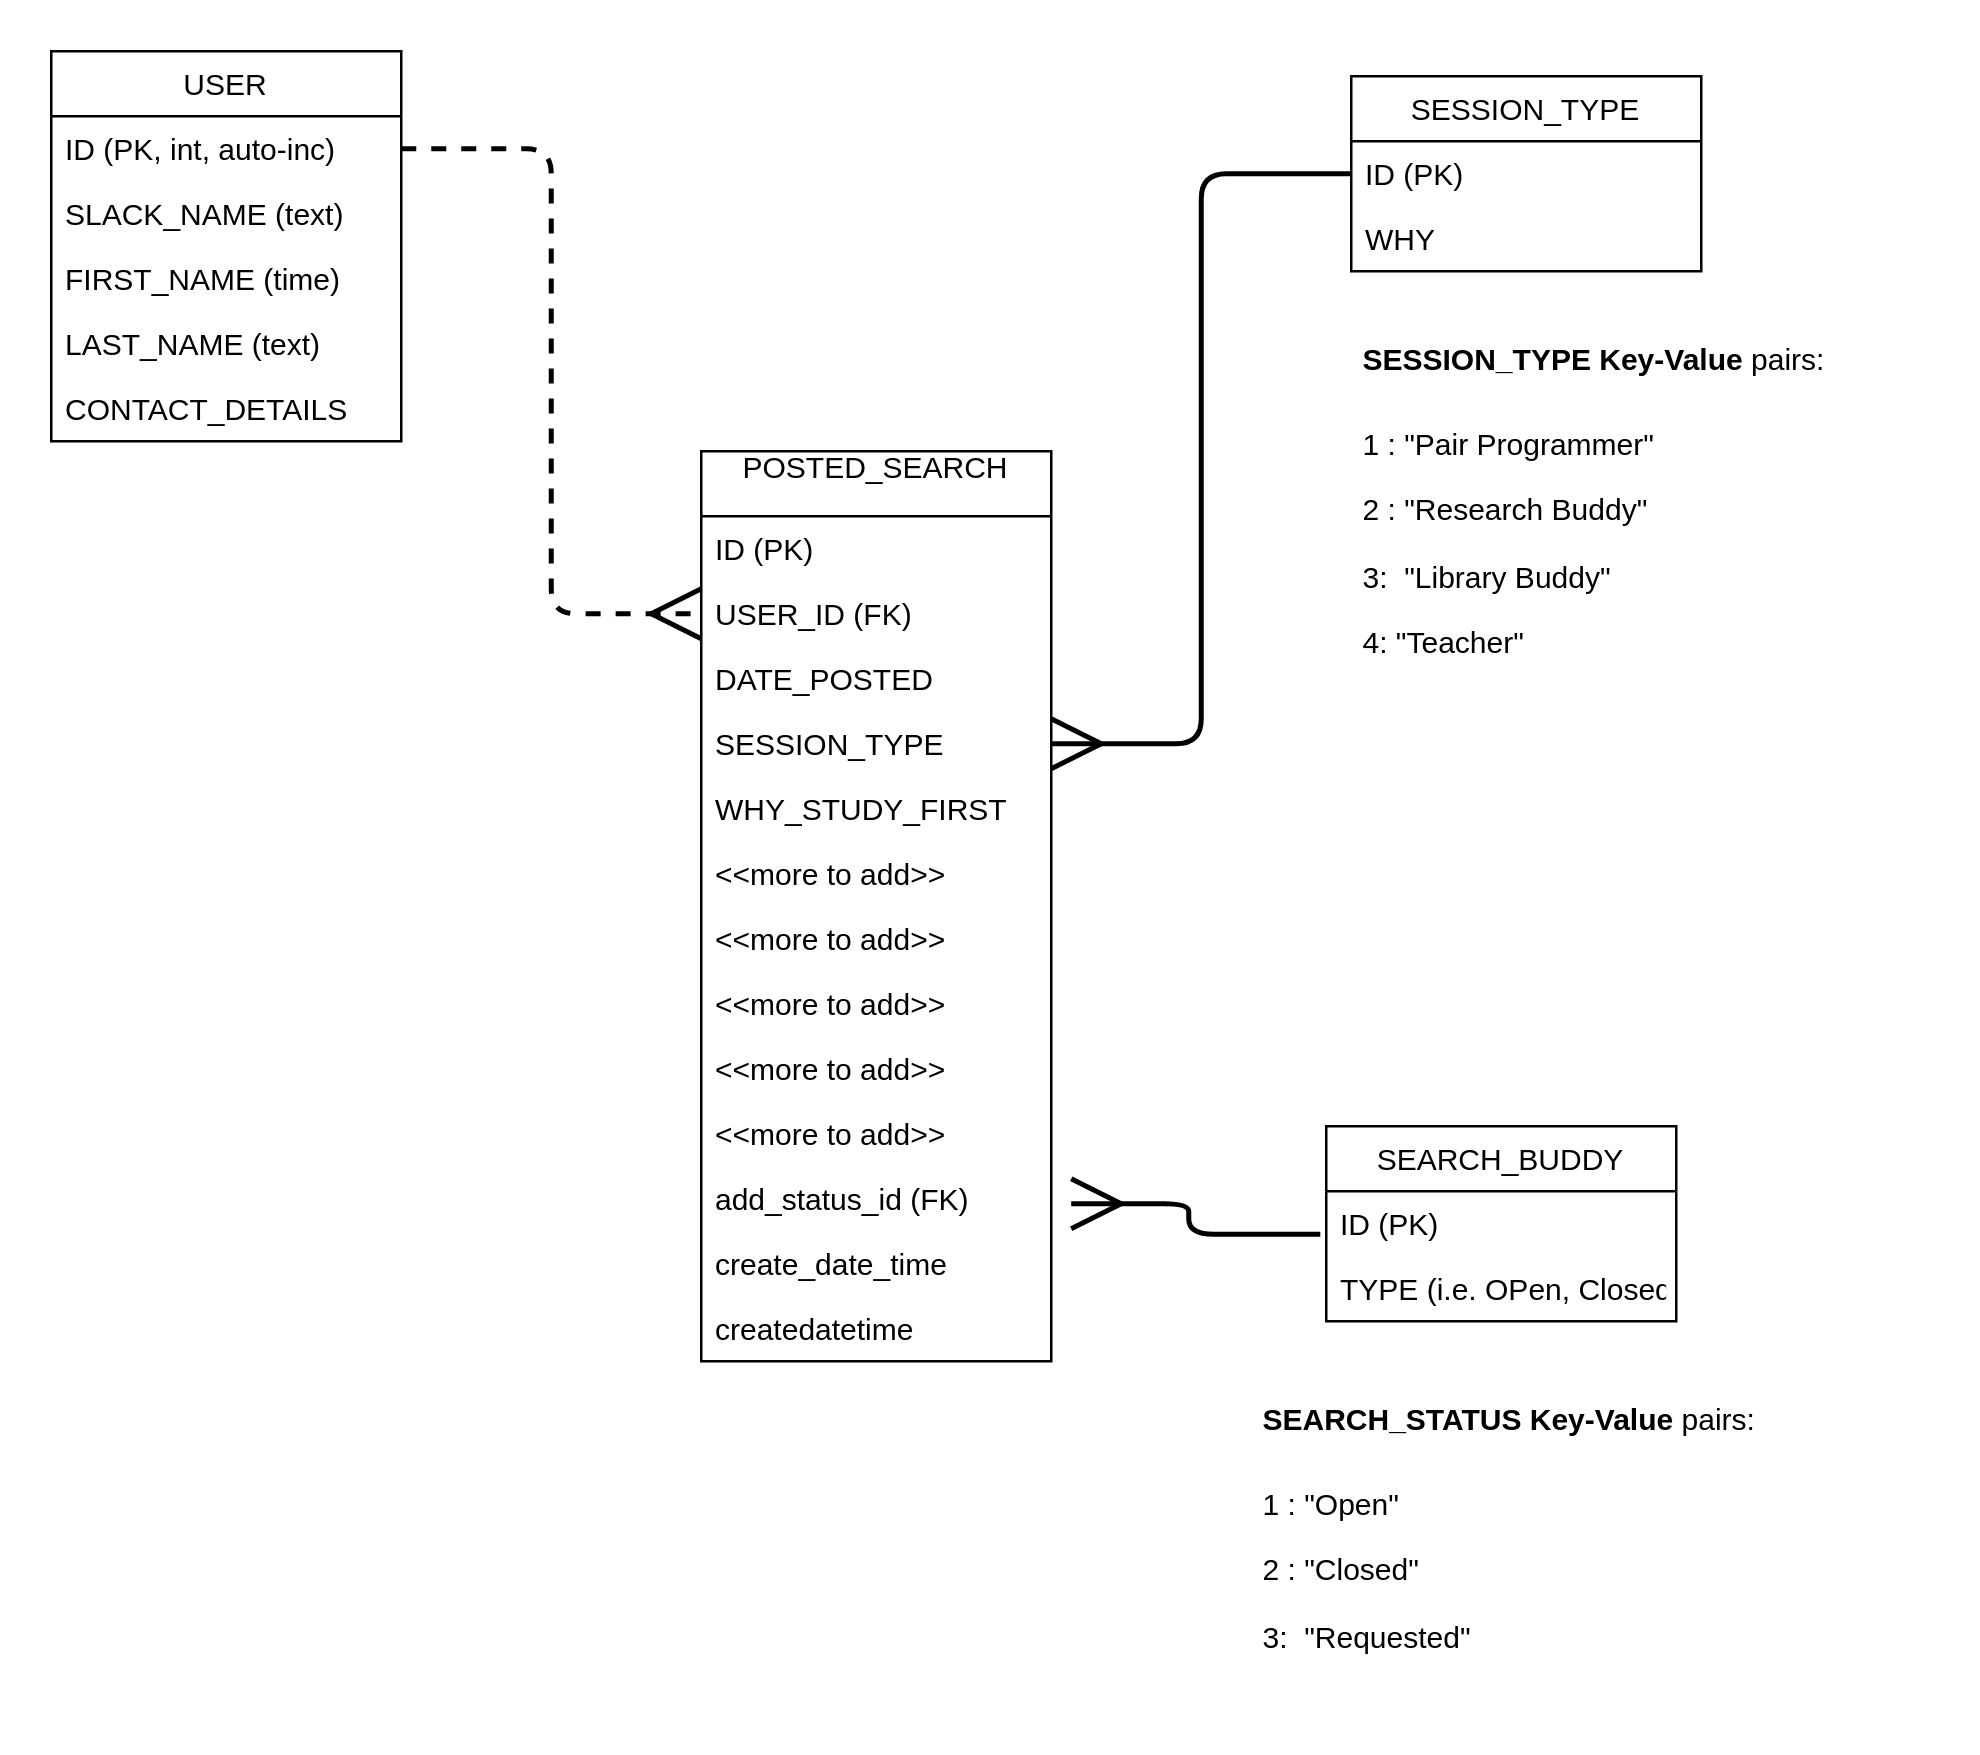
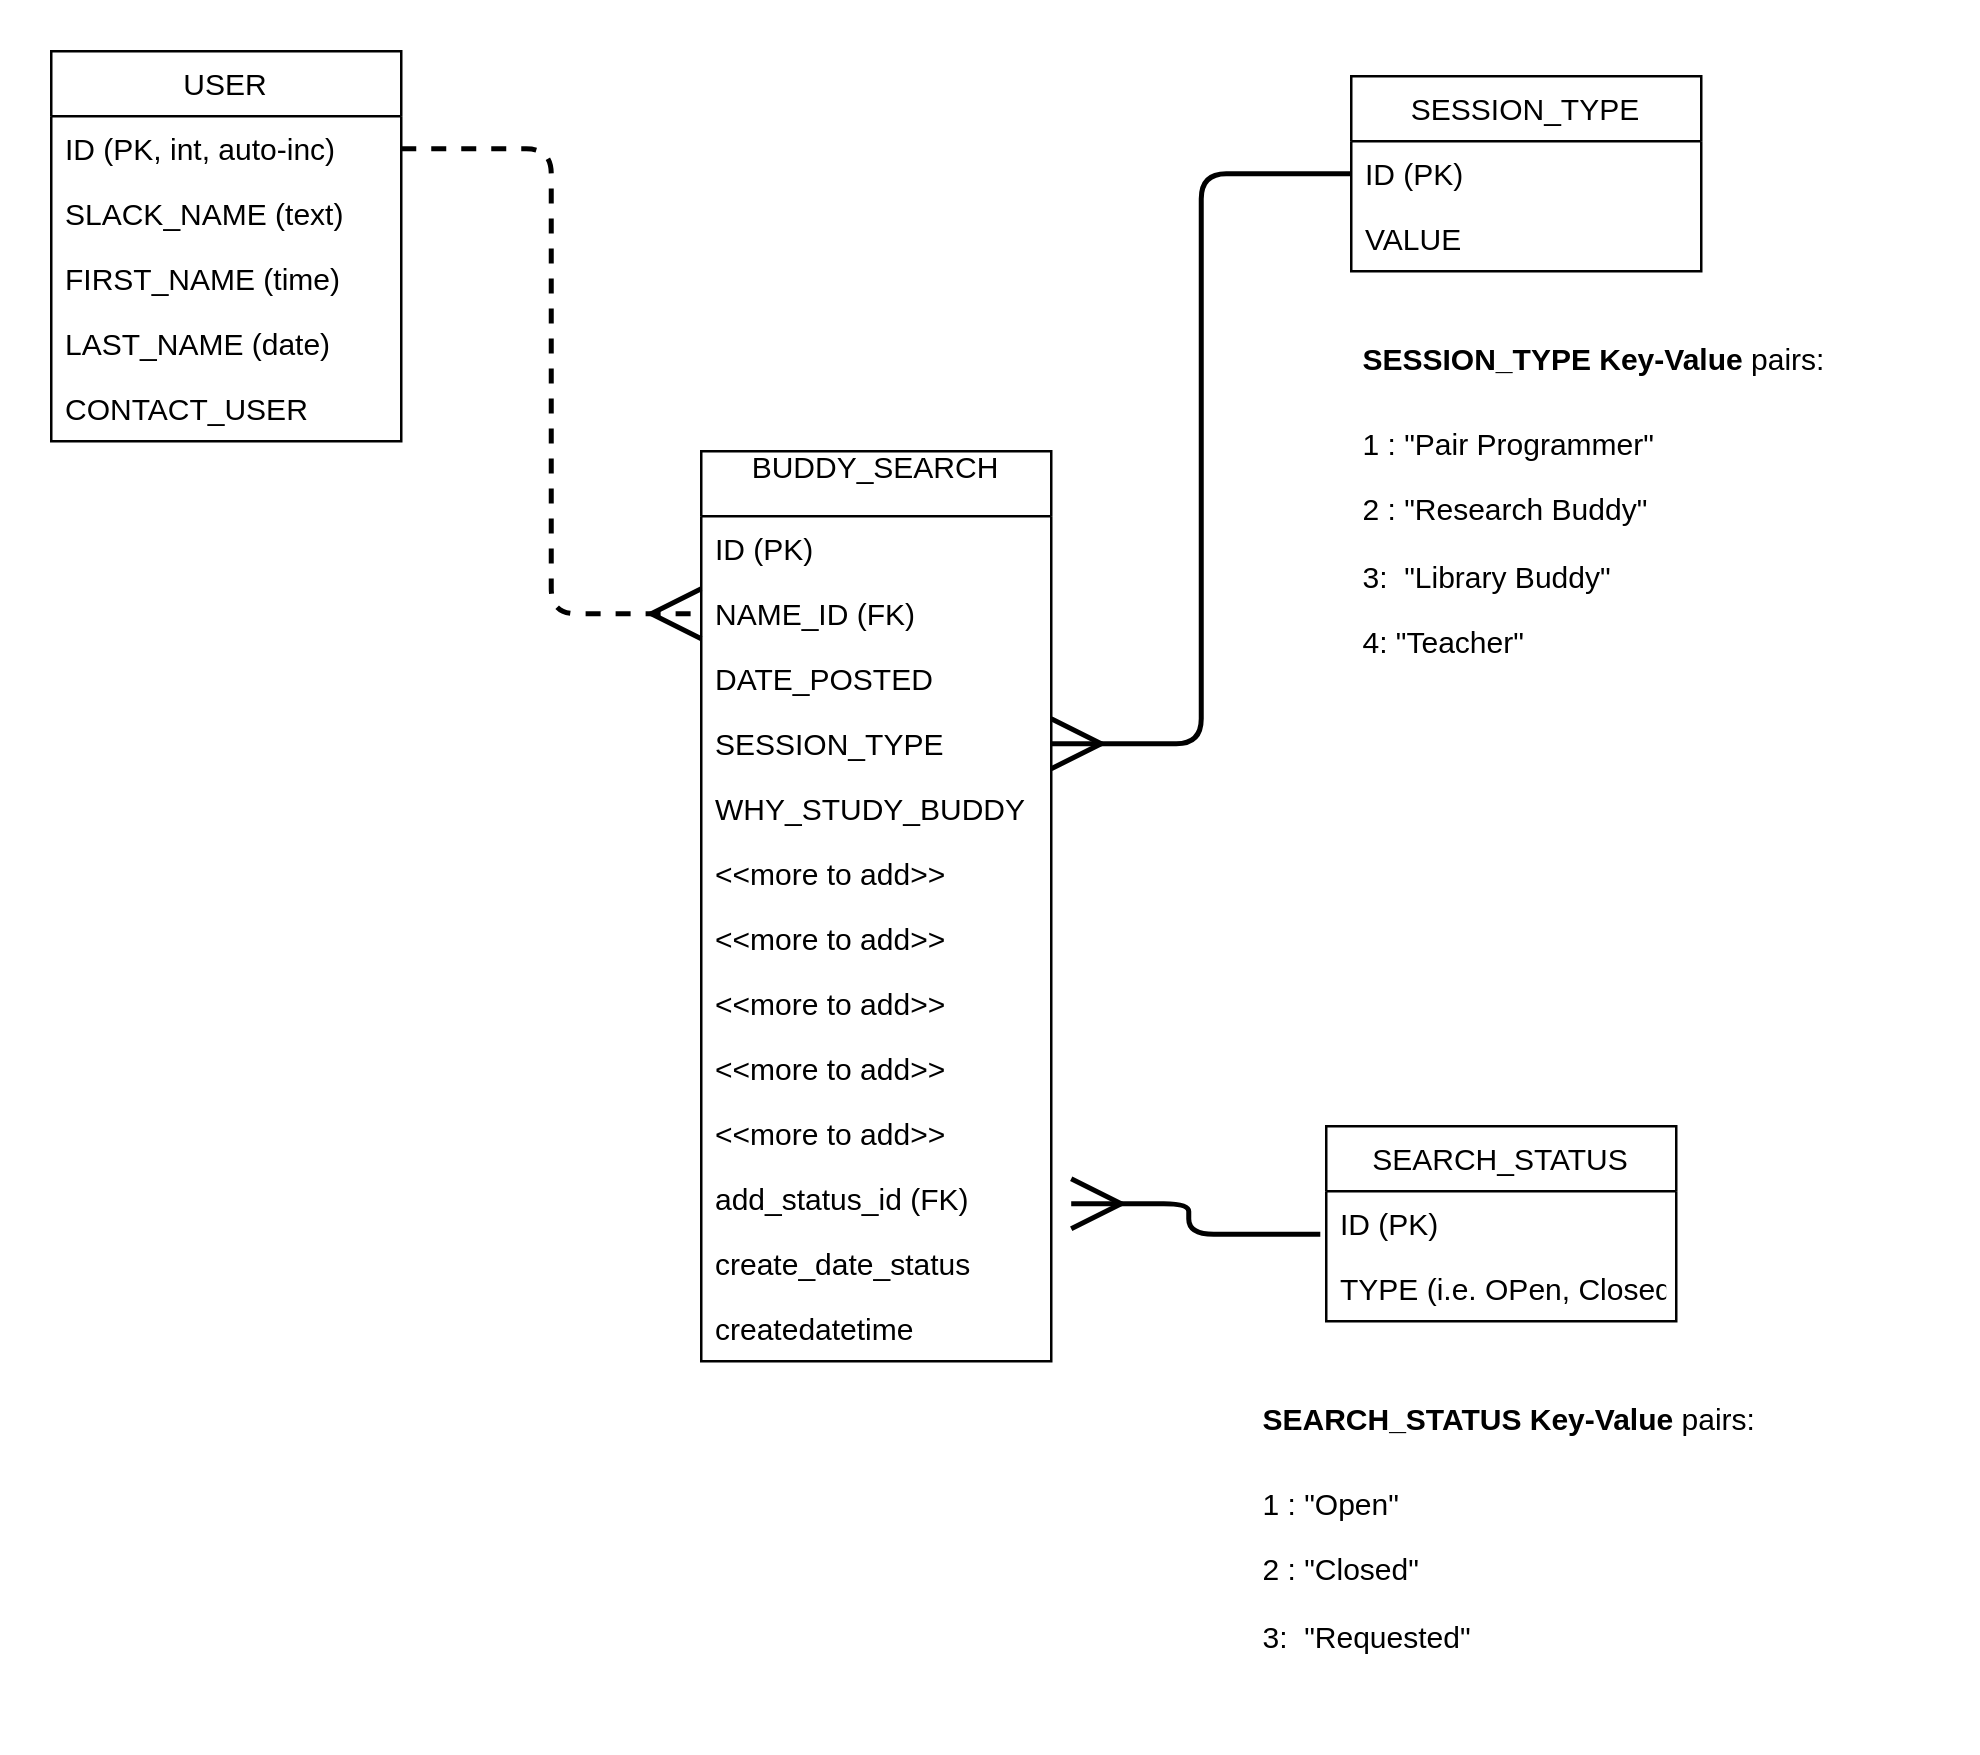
node "WHY": label "WHY" -> "VALUE"
node "LAST_NAME (text)": label "LAST_NAME (text)" -> "LAST_NAME (date)"
node "CONTACT_DETAILS": label "CONTACT_DETAILS" -> "CONTACT_USER"
node "POSTED_SEARCH": label "POSTED_SEARCH" -> "BUDDY_SEARCH"
node "USER_ID (FK)": label "USER_ID (FK)" -> "NAME_ID (FK)"
node "WHY_STUDY_FIRST": label "WHY_STUDY_FIRST" -> "WHY_STUDY_BUDDY"
node "SEARCH_BUDDY": label "SEARCH_BUDDY" -> "SEARCH_STATUS"
node "create_date_time": label "create_date_time" -> "create_date_status"
